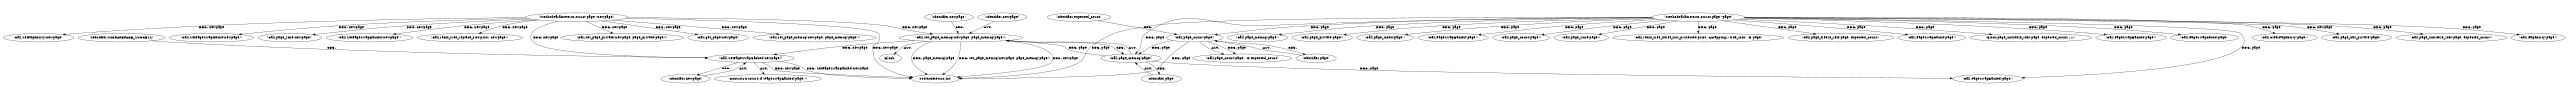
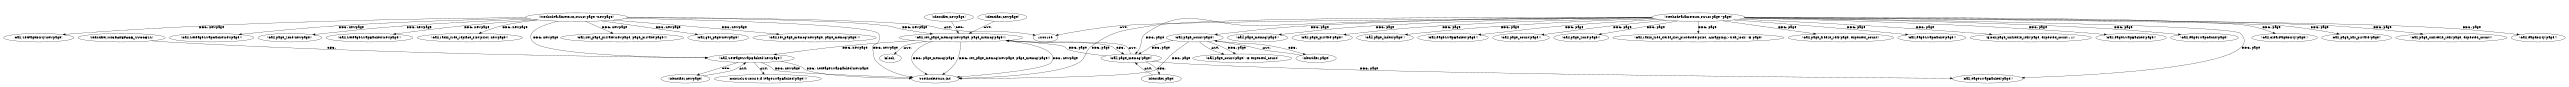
node "(Identifier,expected_count)": removed
edge "(MethodParameterIn,struct page *page)" -> "(Call,page_has_private(page))": label "DDG: newpage" -> "DDG: page"
node "1000109": added
